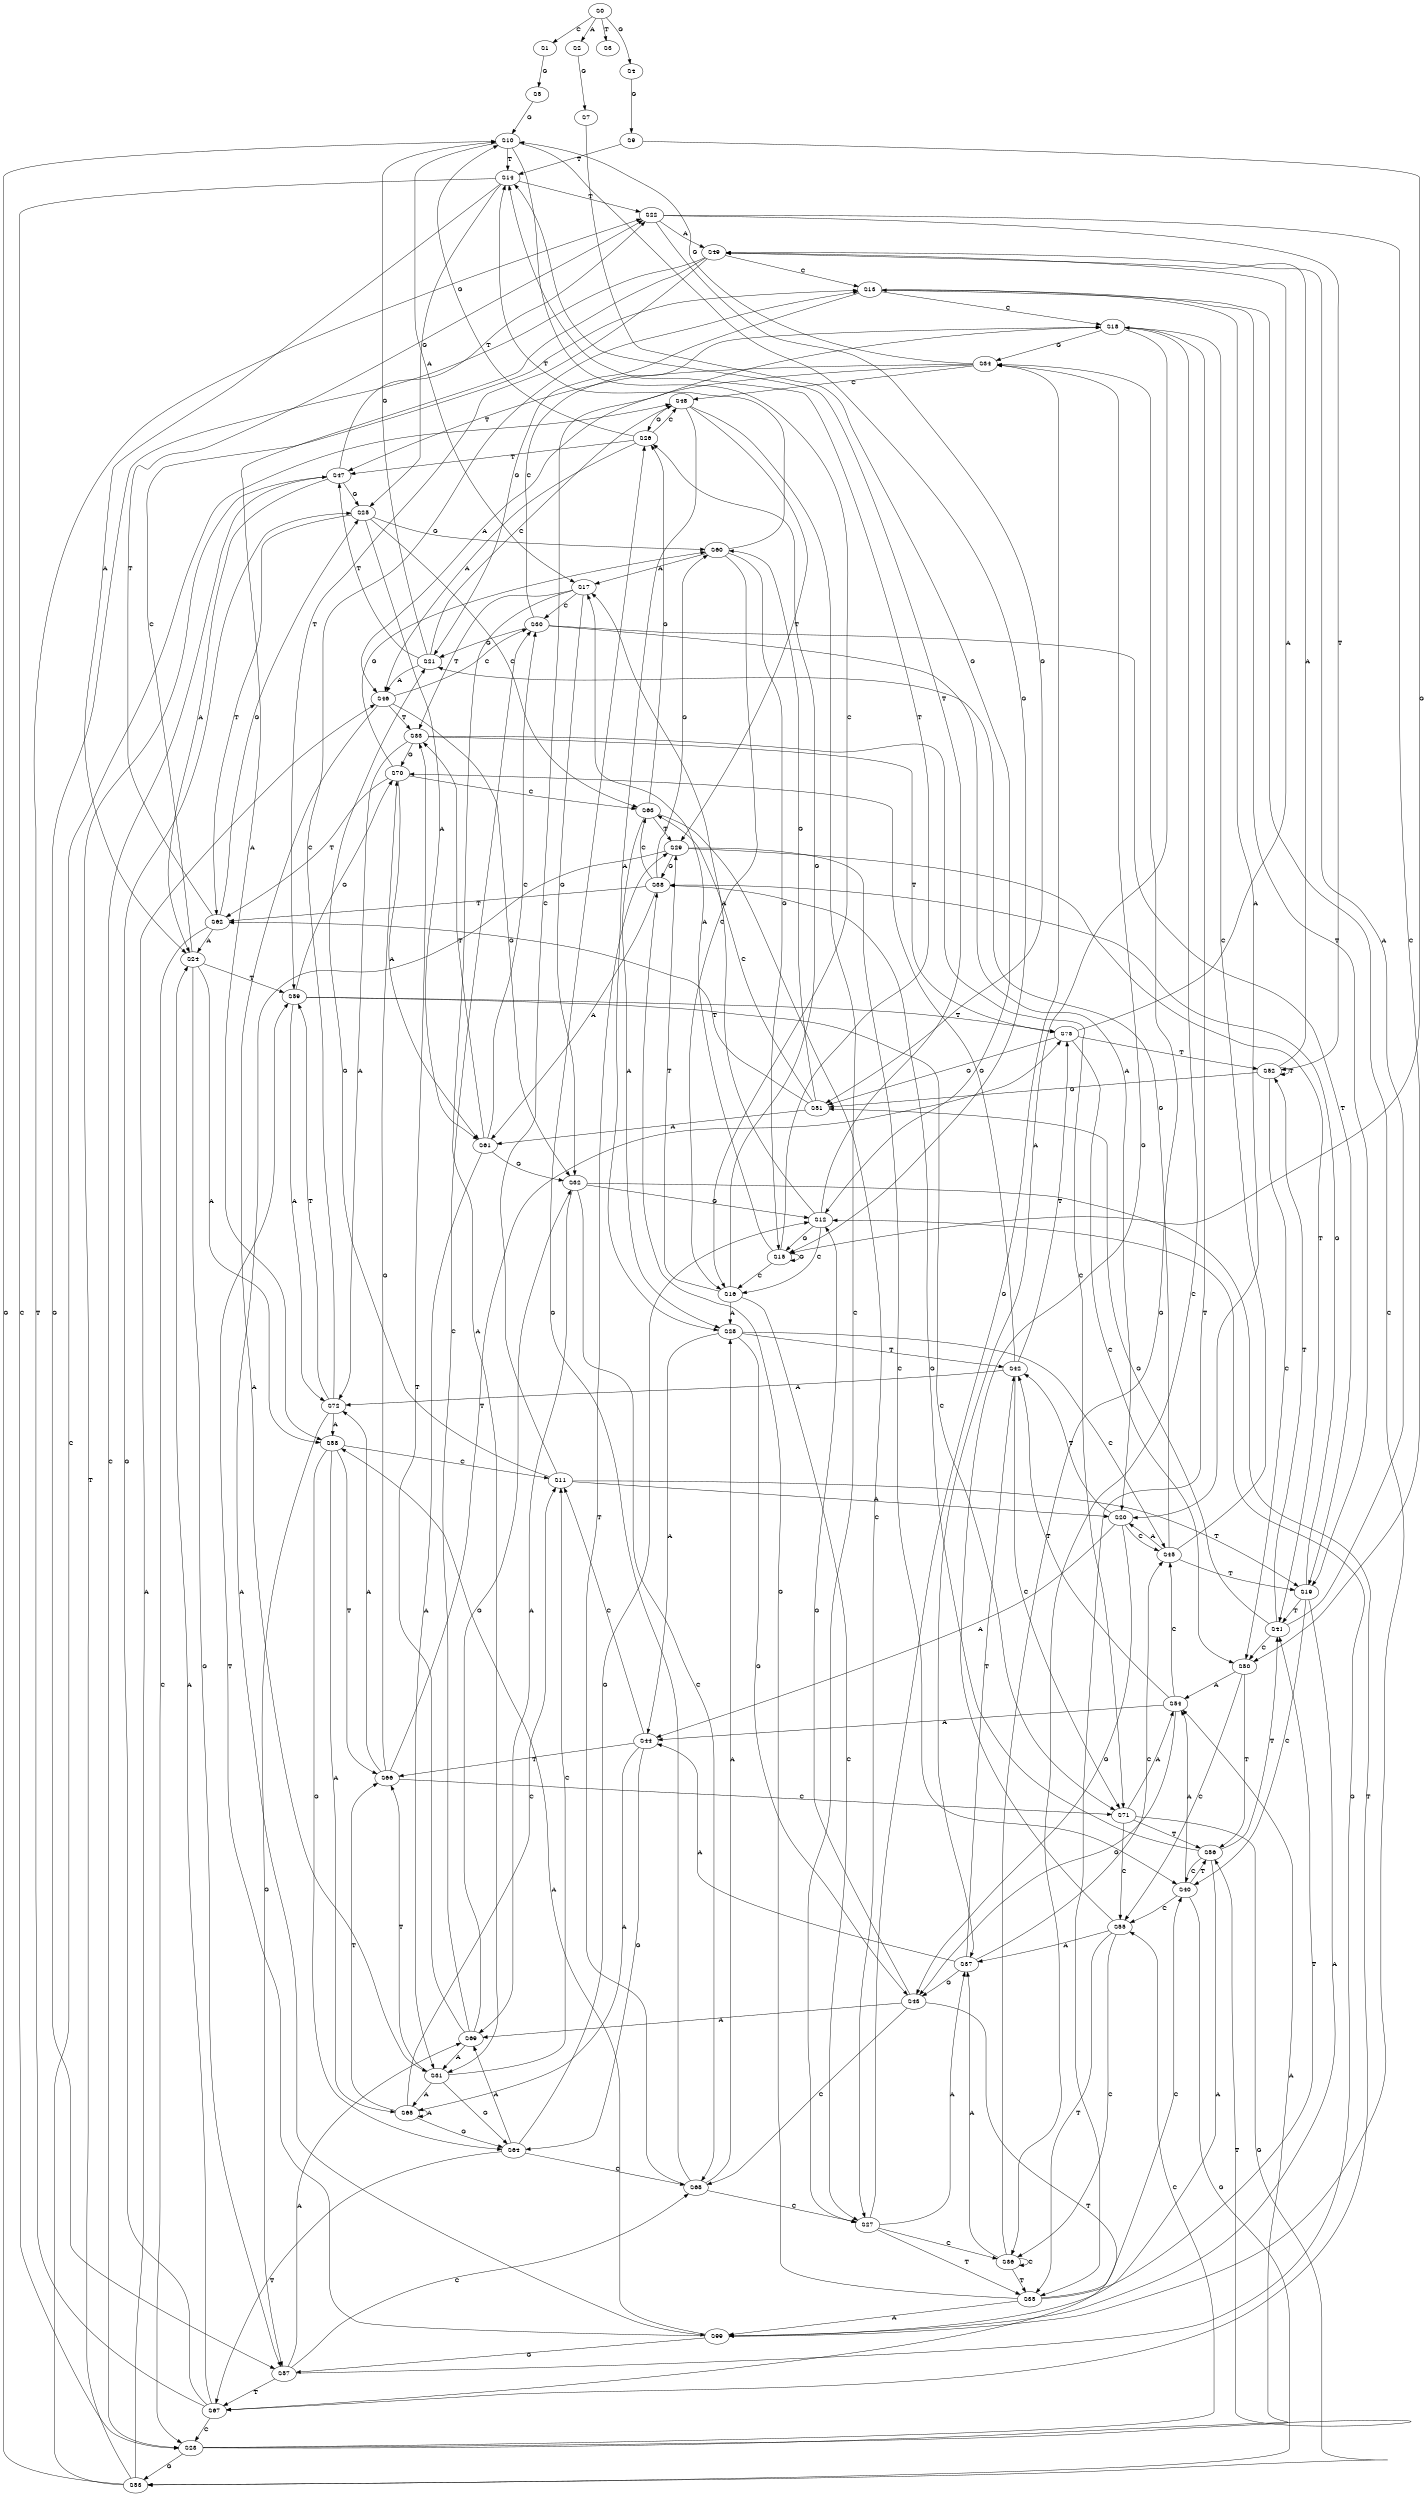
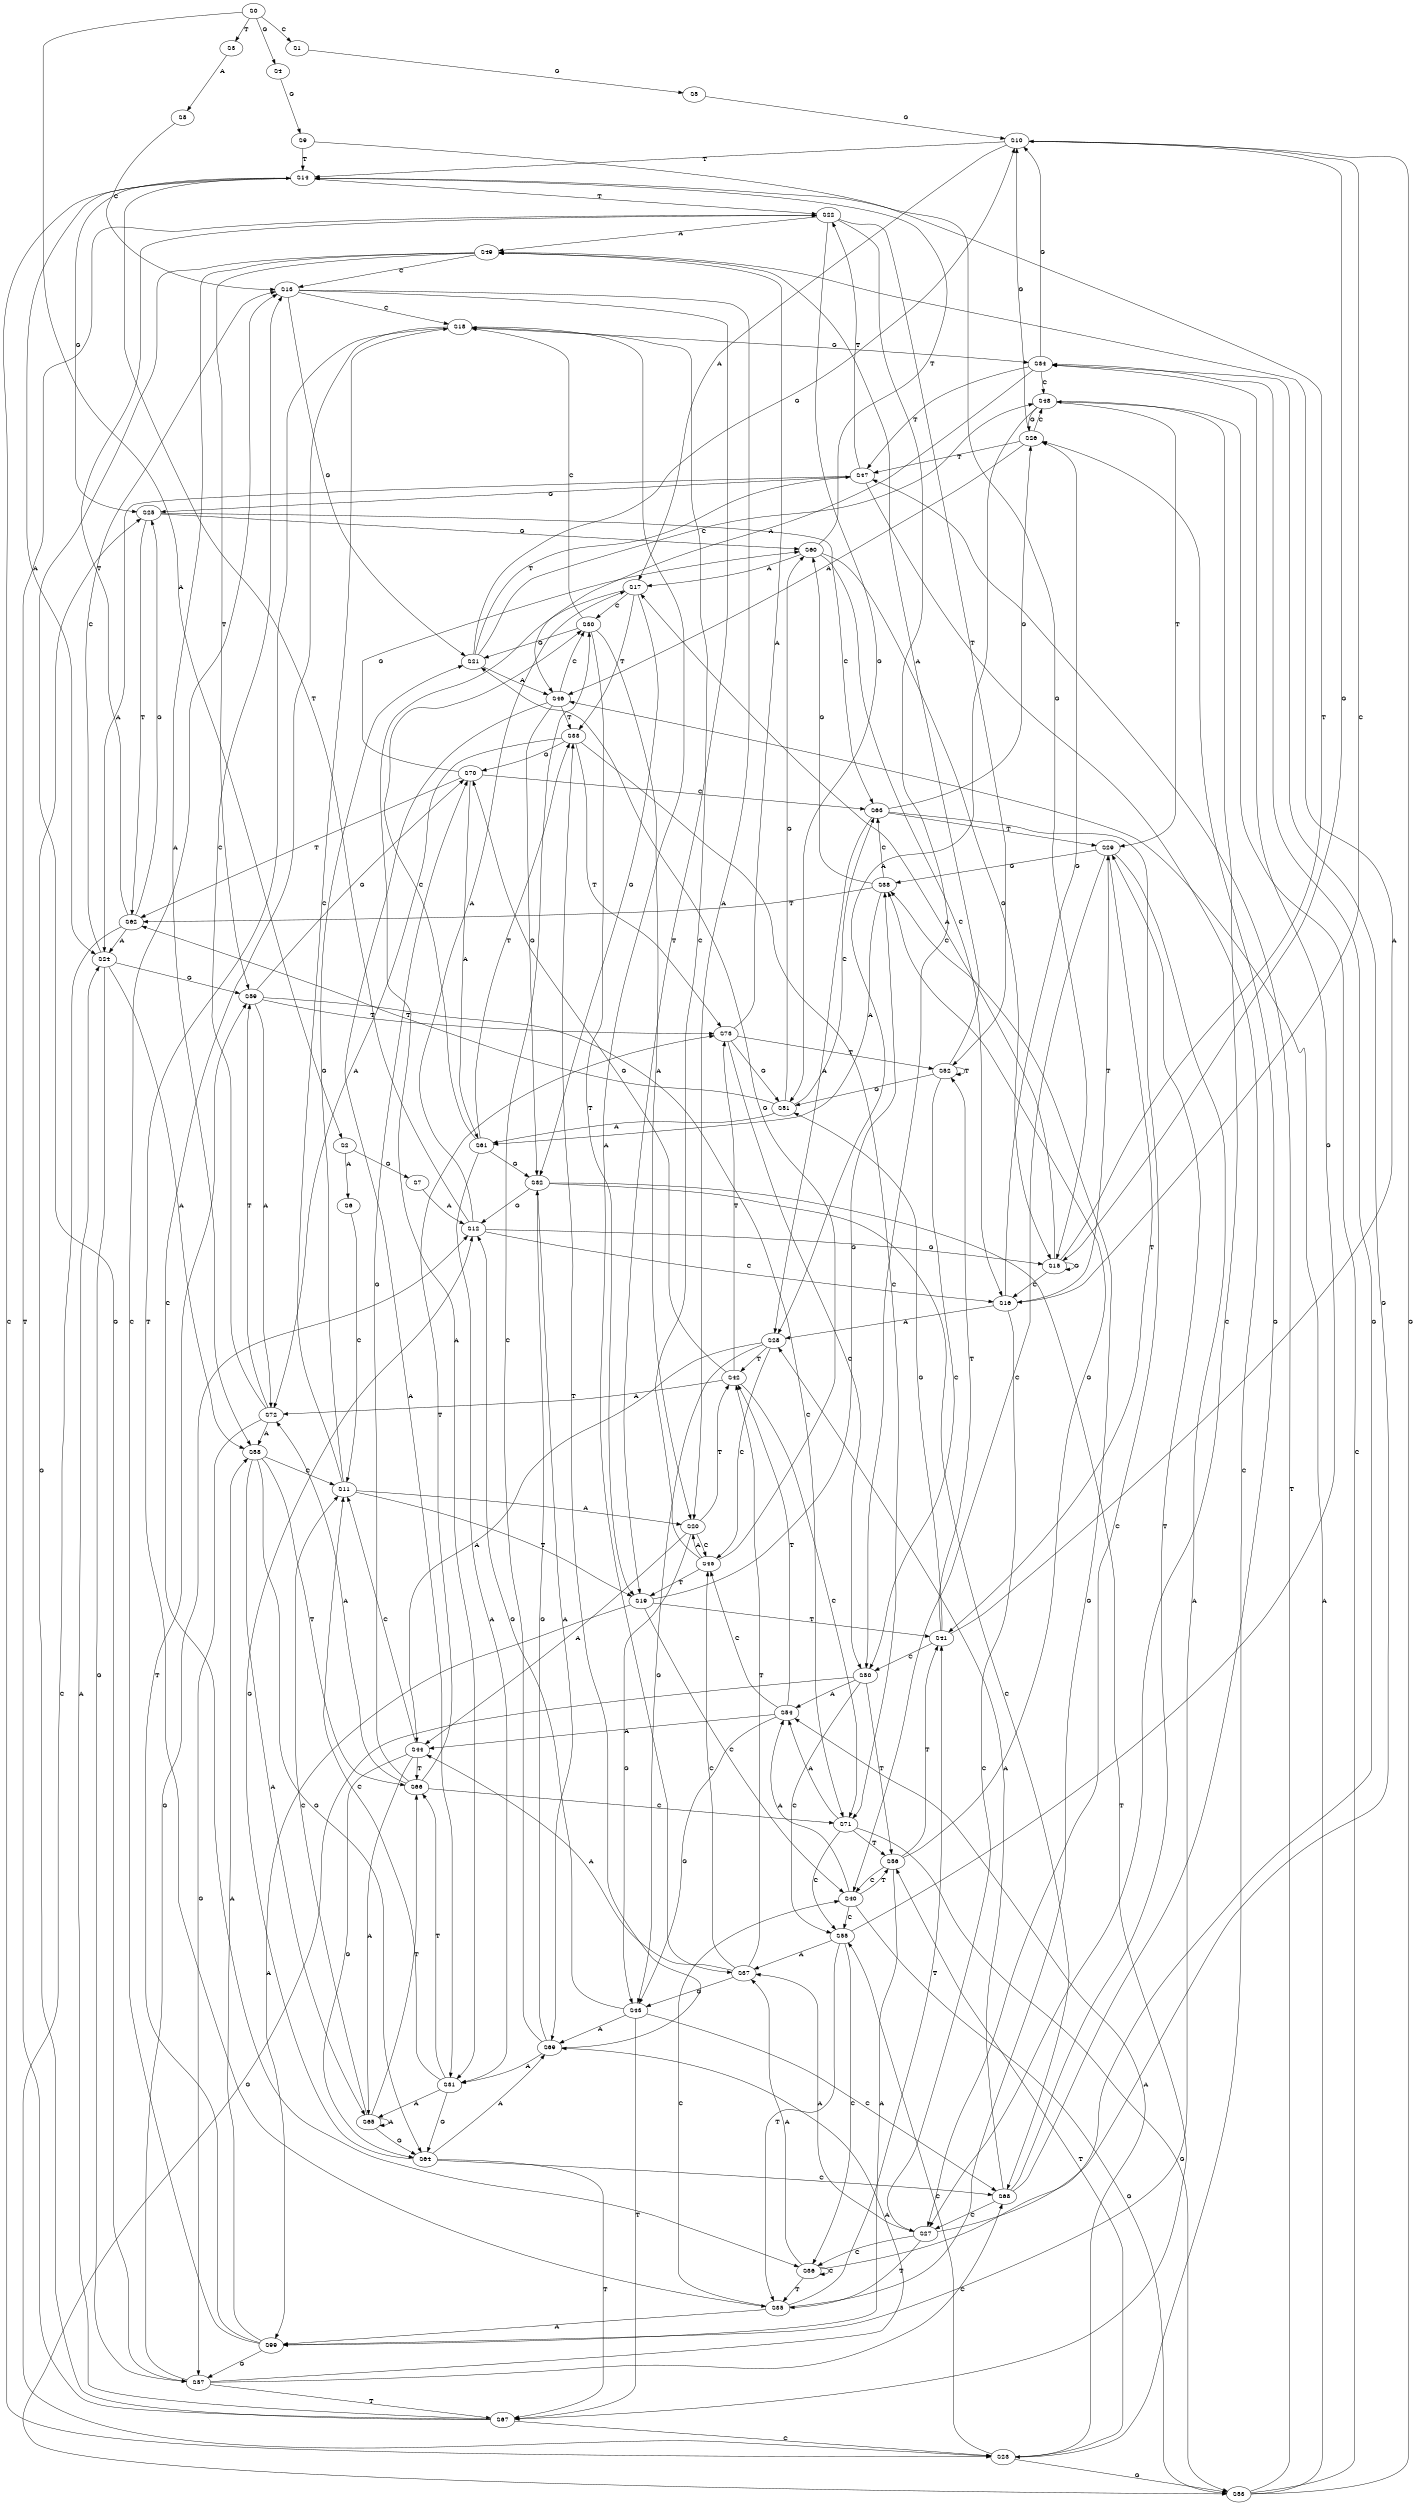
node "S8": added
edge "S7" -> "S12": label "G" -> "A"
edge "S25" -> "S61": removed, label "A"
edge "S24" -> "S59": label "T" -> "G"
node "S6": added
edge "S50" -> "S53": added, label "G"
